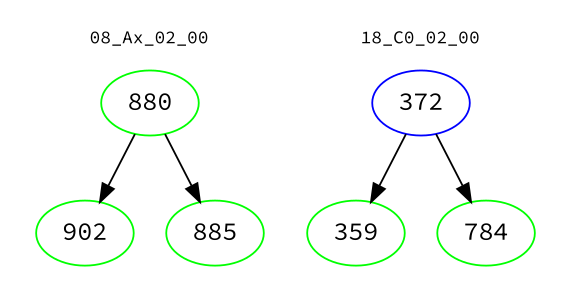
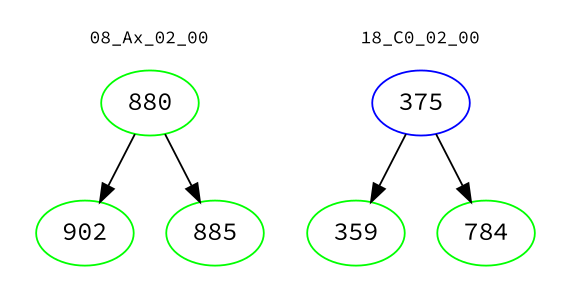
node "372": label "372" -> "375"
